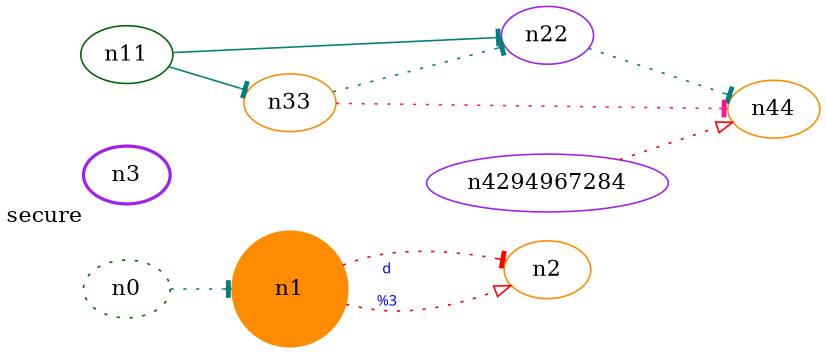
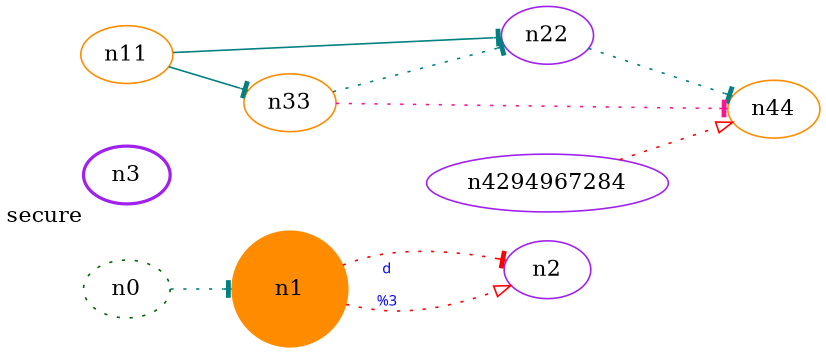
node "n11": color darkgreen -> darkorange
node "n2": color darkorange -> purple
